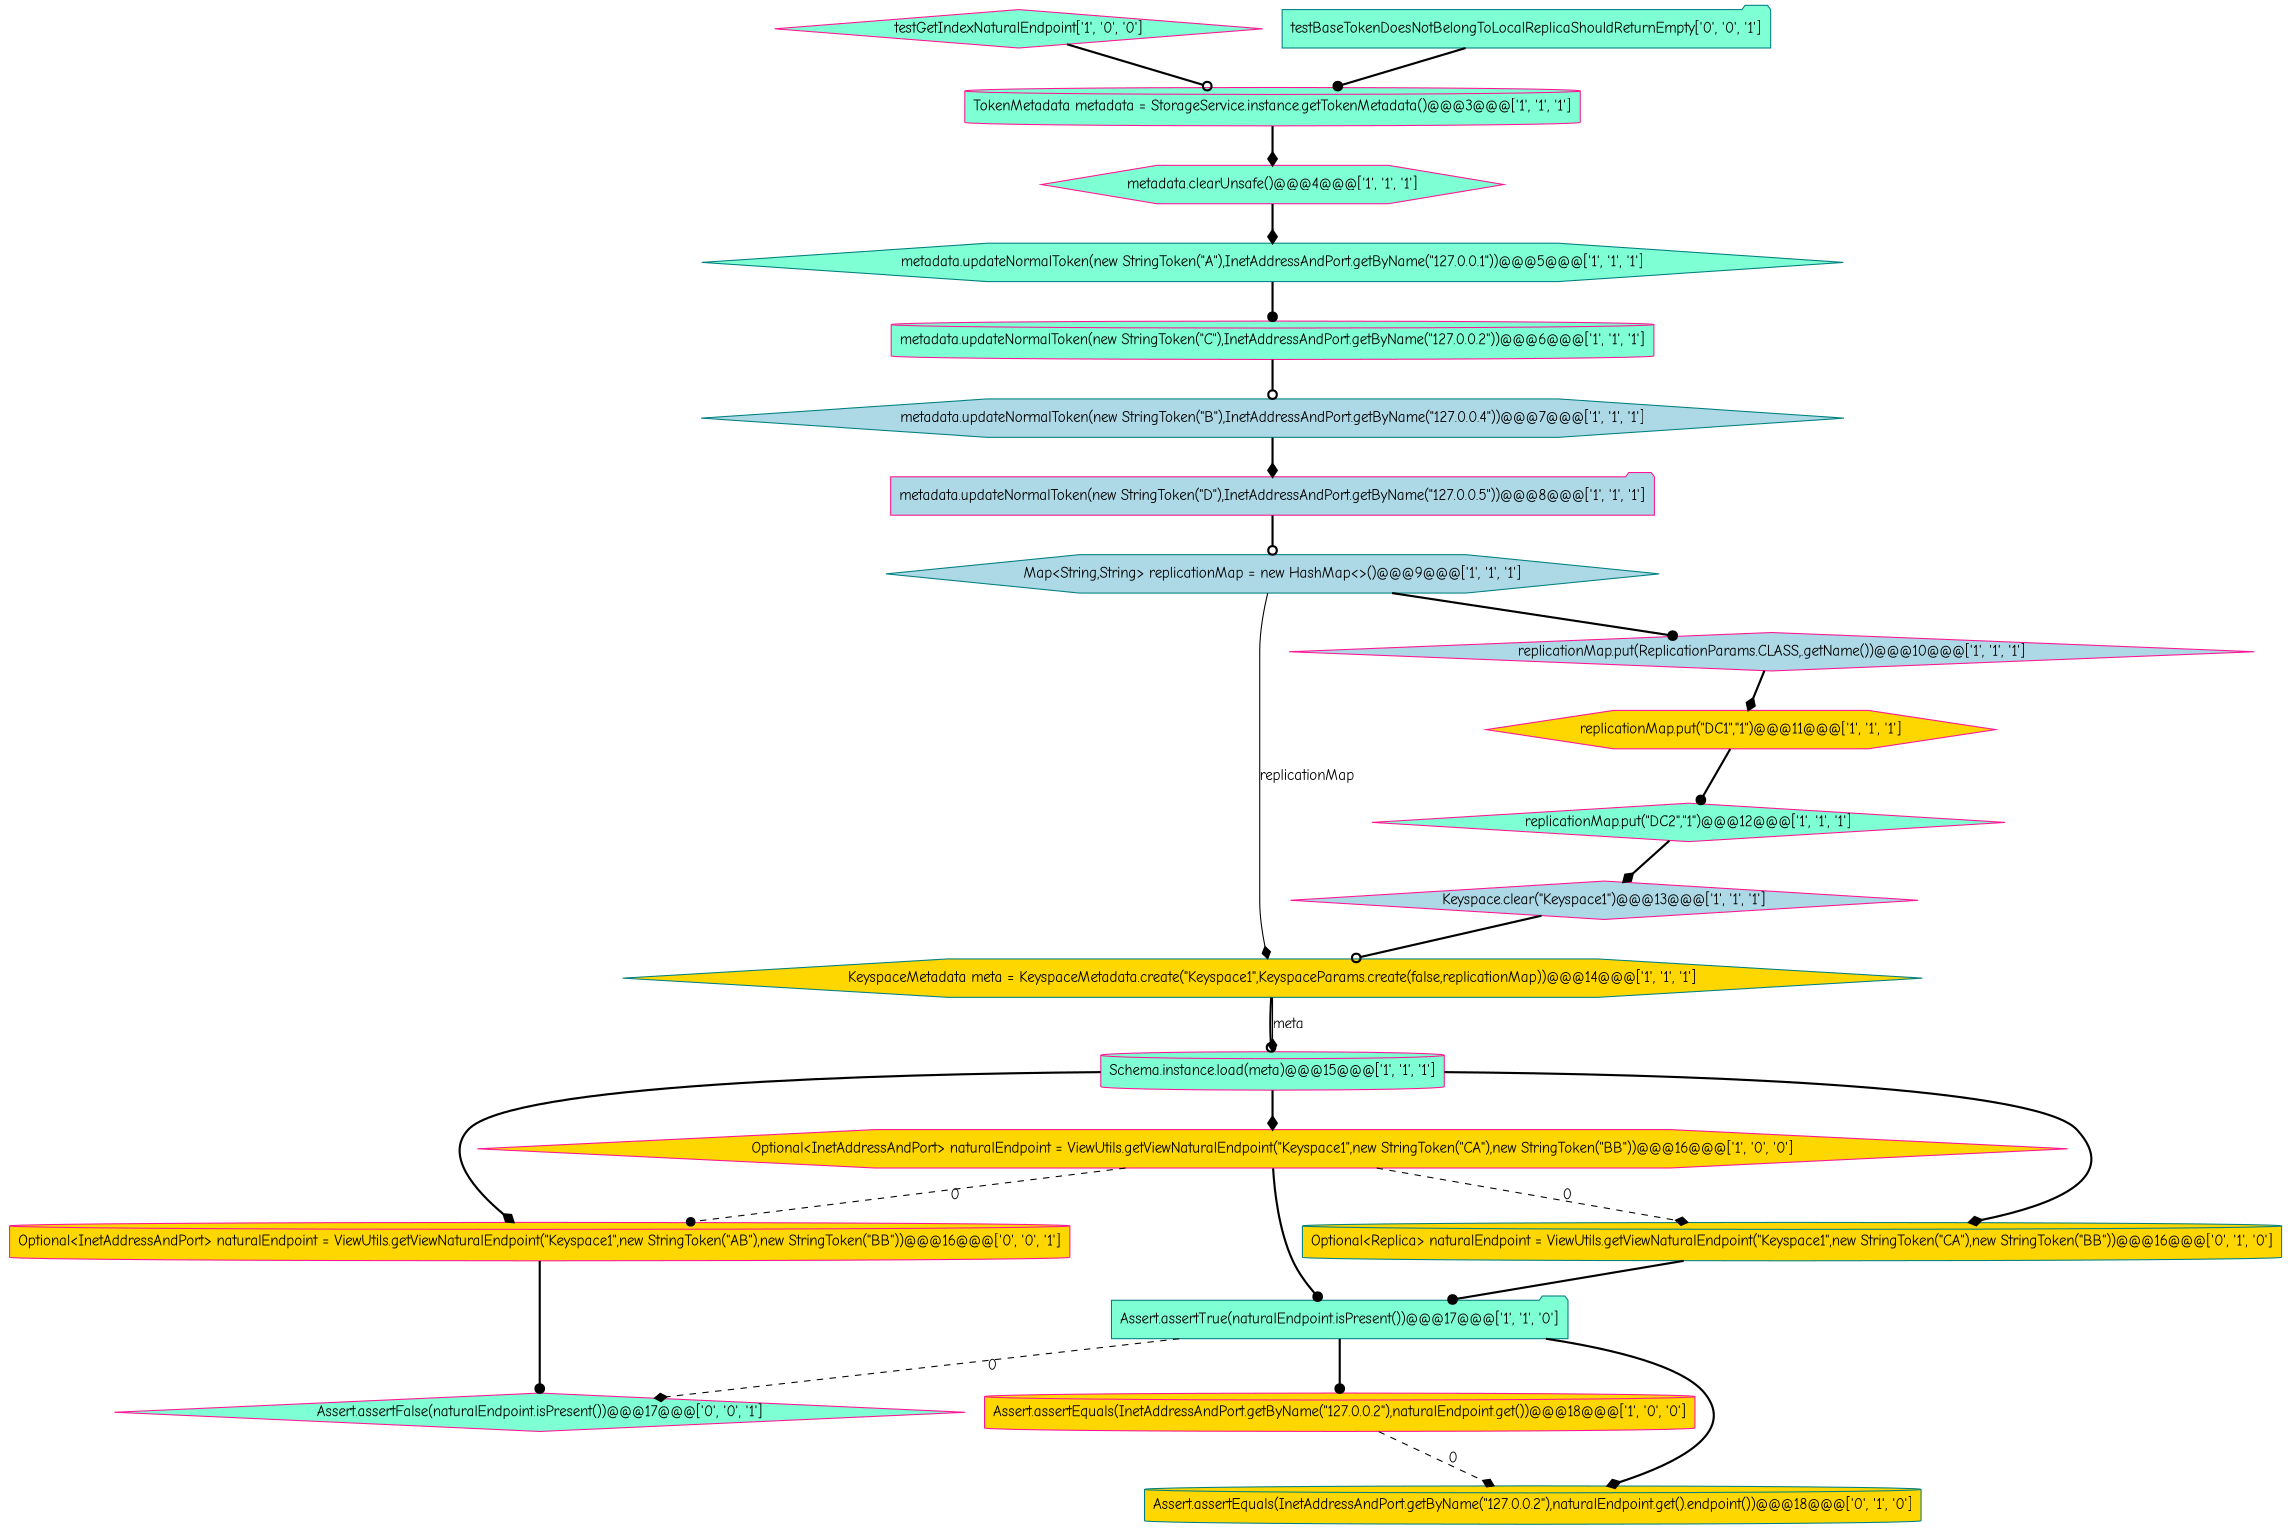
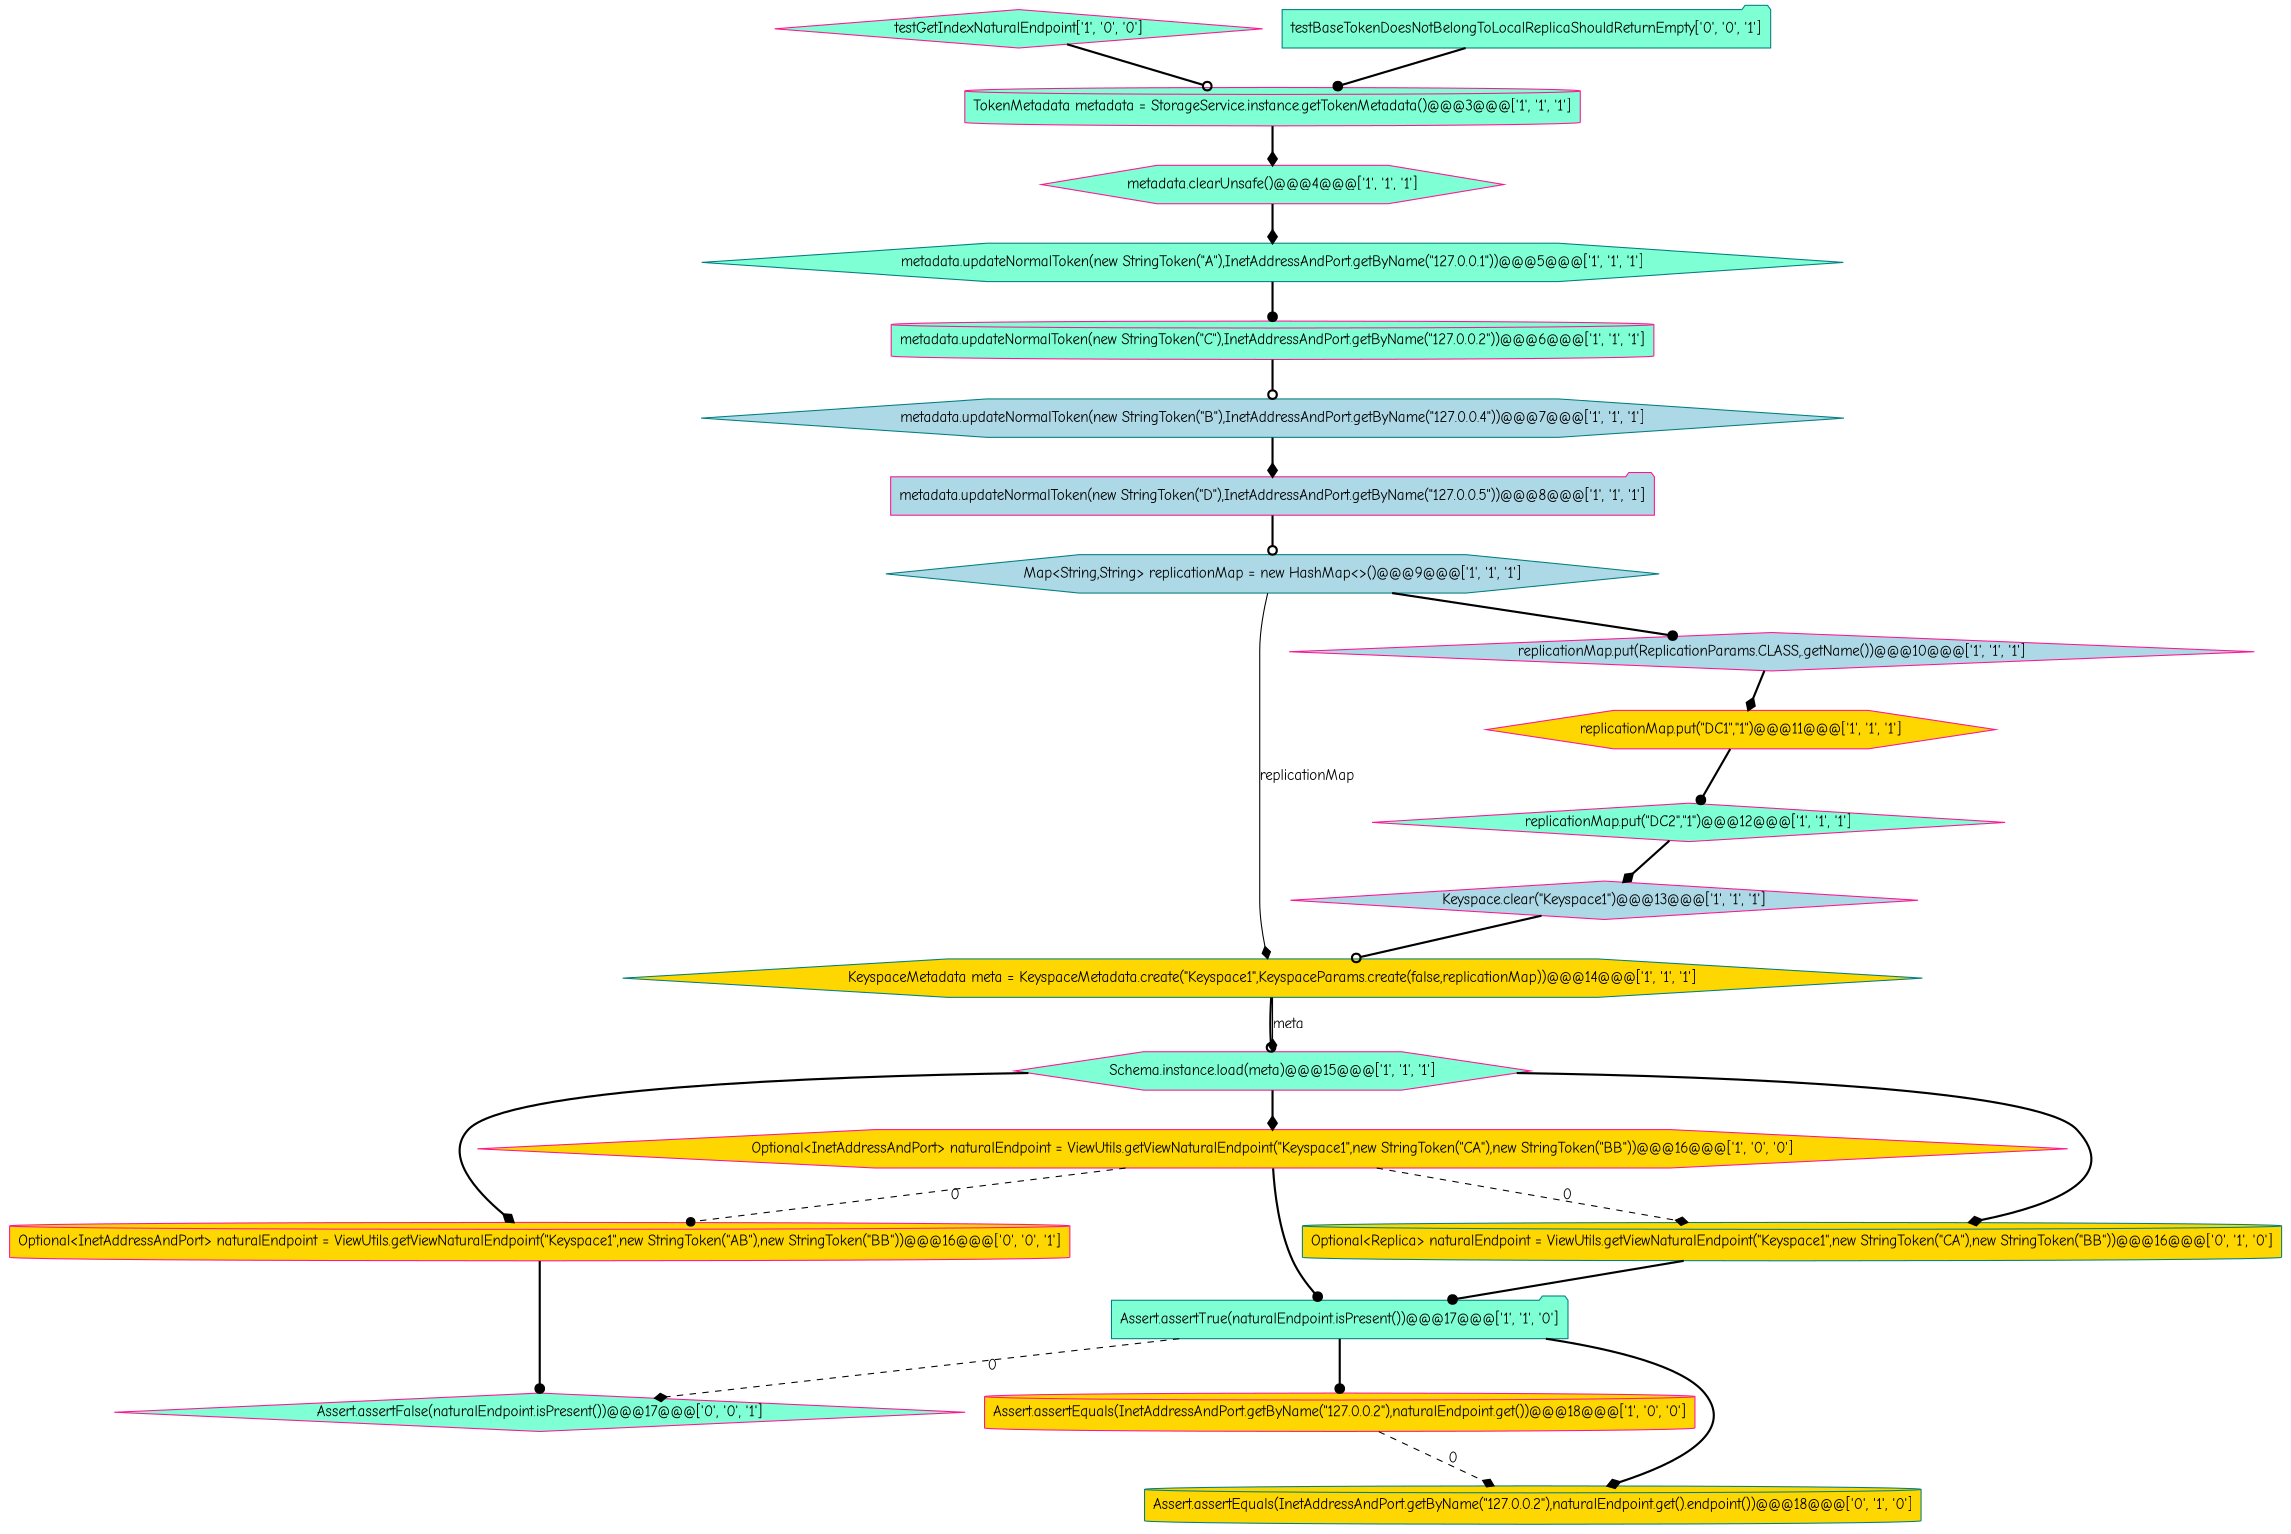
node "Schema.instance.load(meta)@@@15@@@['1', '1', '1']": shape cylinder -> hexagon
